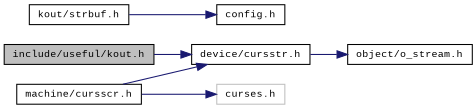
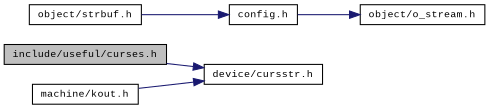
node "kout/strbuf.h": label "kout/strbuf.h" -> "object/strbuf.h"
node "include/useful/kout.h": label "include/useful/kout.h" -> "include/useful/curses.h"
edge "device/cursstr.h" -> "object/o_stream.h": now "config.h" -> "object/o_stream.h"
node "machine/cursscr.h": label "machine/cursscr.h" -> "machine/kout.h"
node "curses.h": removed
